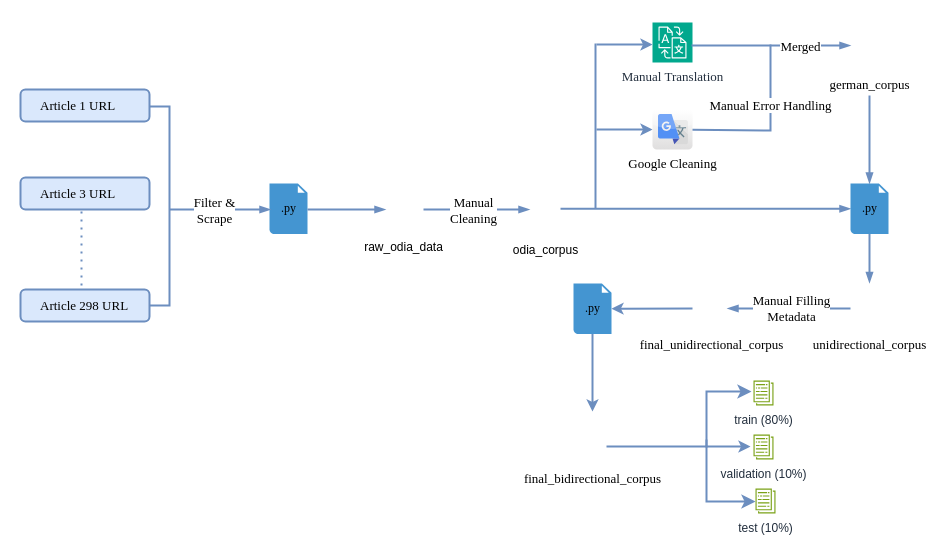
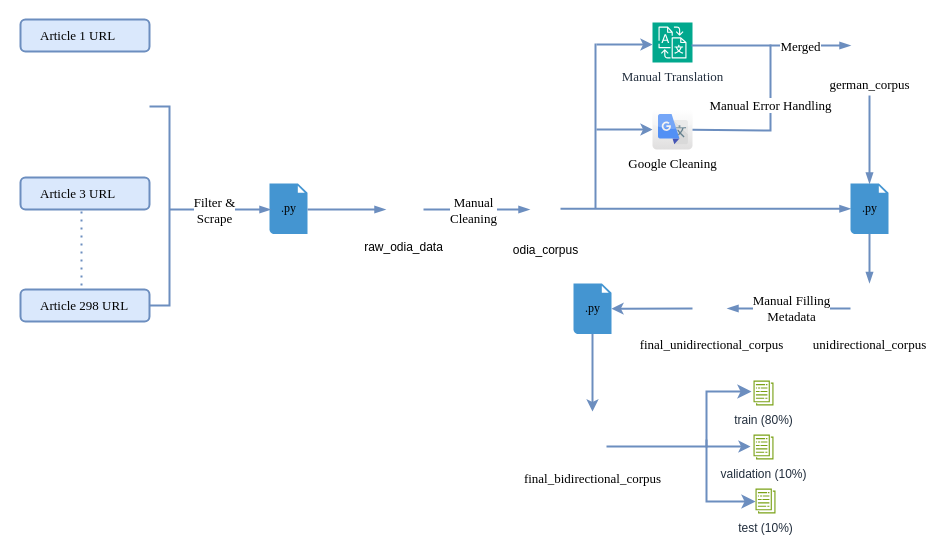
node "Article 1 URL": moved (85, 106) -> (85, 36)
